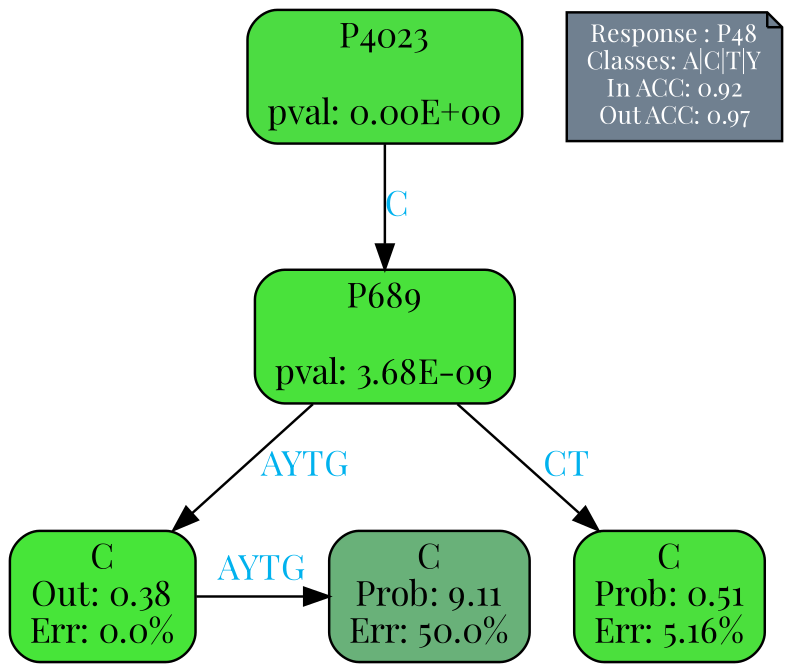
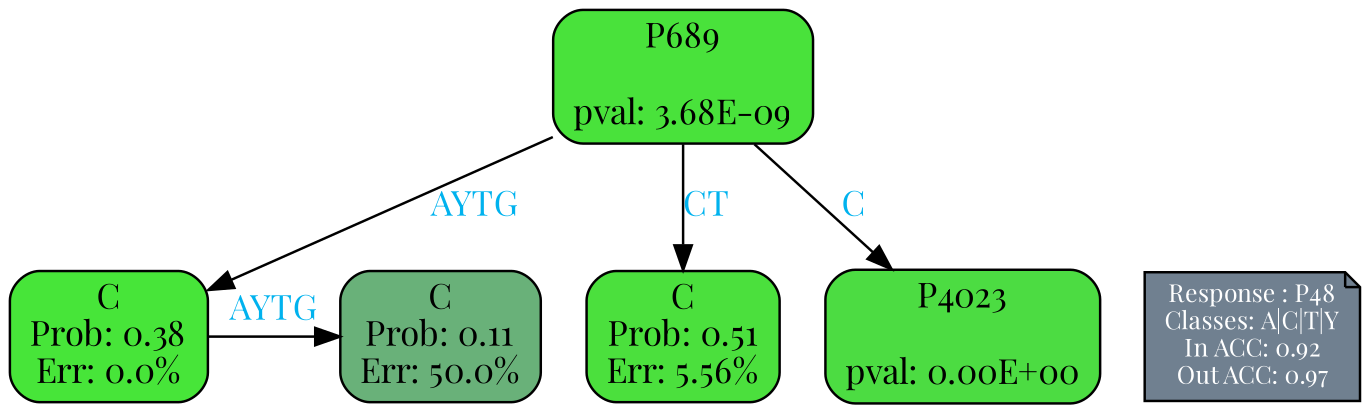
edge "P4023 pval: 0.00E+00" -> "P689 pval: 3.68E-09": reversed
node "C Out: 0.38 Err: 0.0%": label "C Out: 0.38 Err: 0.0%" -> "C Prob: 0.38 Err: 0.0%"
node "C Prob: 9.11 Err: 50.0%": label "C Prob: 9.11 Err: 50.0%" -> "C Prob: 0.11 Err: 50.0%"
node "C Prob: 0.51 Err: 5.16%": label "C Prob: 0.51 Err: 5.16%" -> "C Prob: 0.51 Err: 5.56%"
